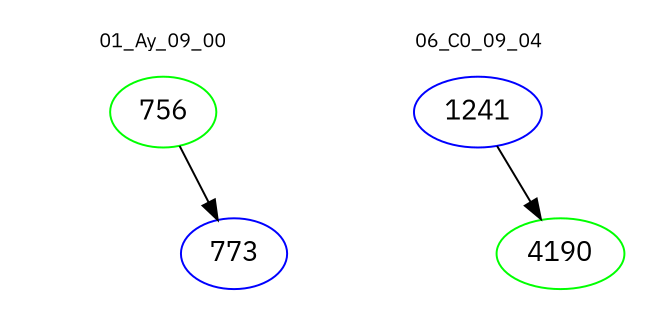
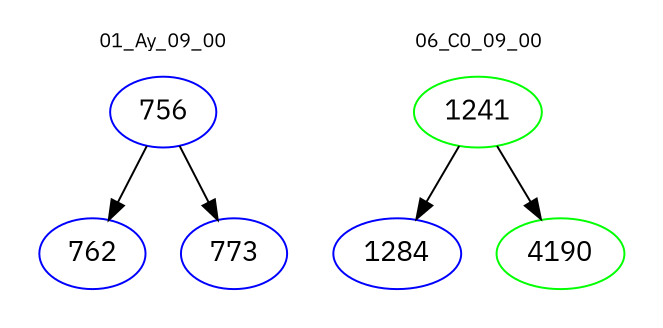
cluster "06_C0_09_04": label "06_C0_09_04" -> "06_C0_09_00"
node "756": color green -> blue
node "1241": color blue -> green
node "762": added
node "1284": added
